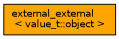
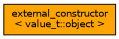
node "external_external < value_t::object >": label "external_external < value_t::object >" -> "external_constructor < value_t::object >"
